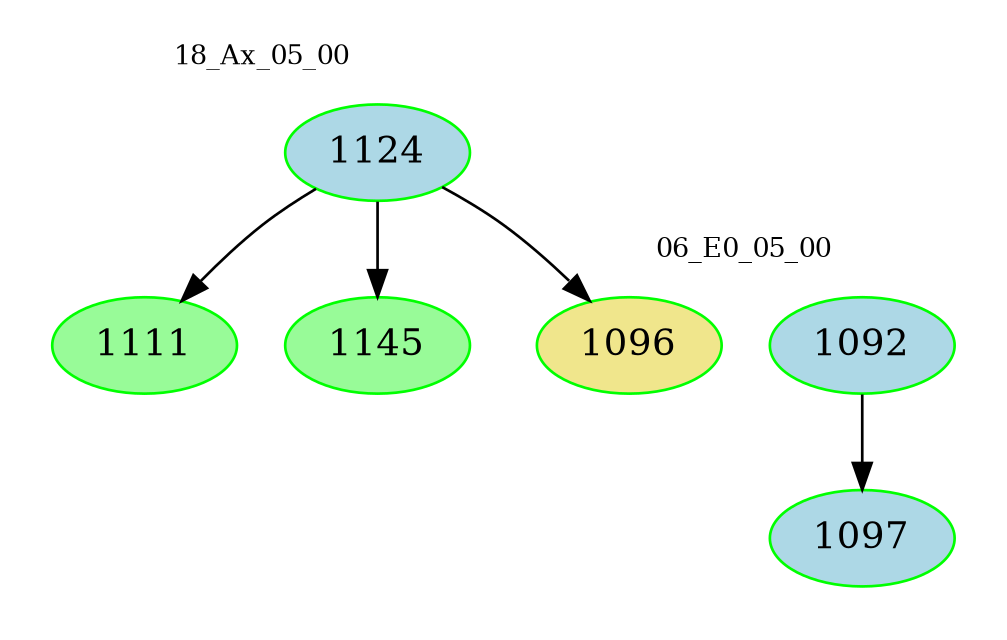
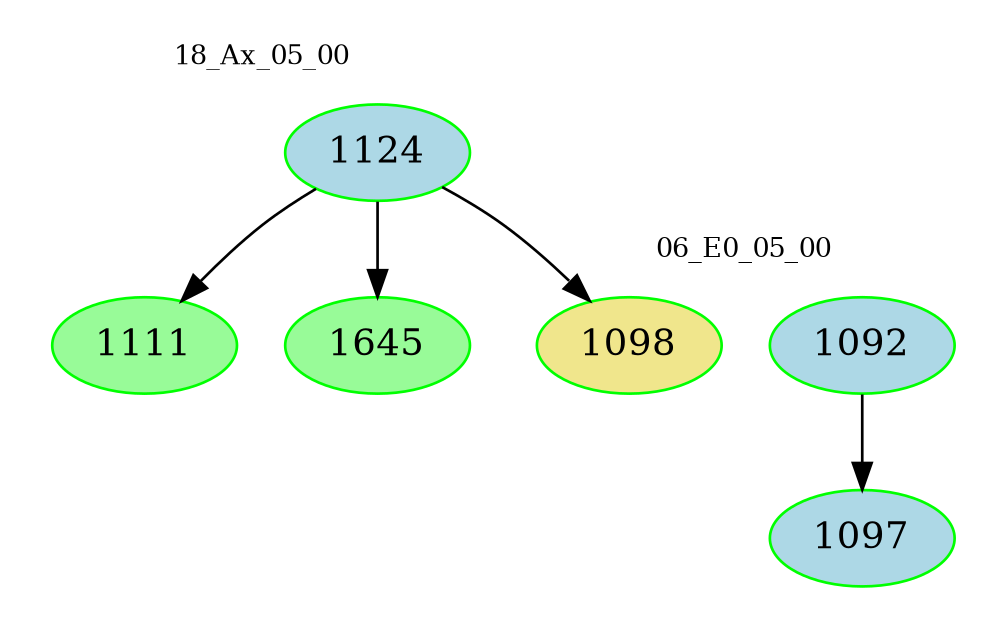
node "1145": label "1145" -> "1645"
node "1096": label "1096" -> "1098"
